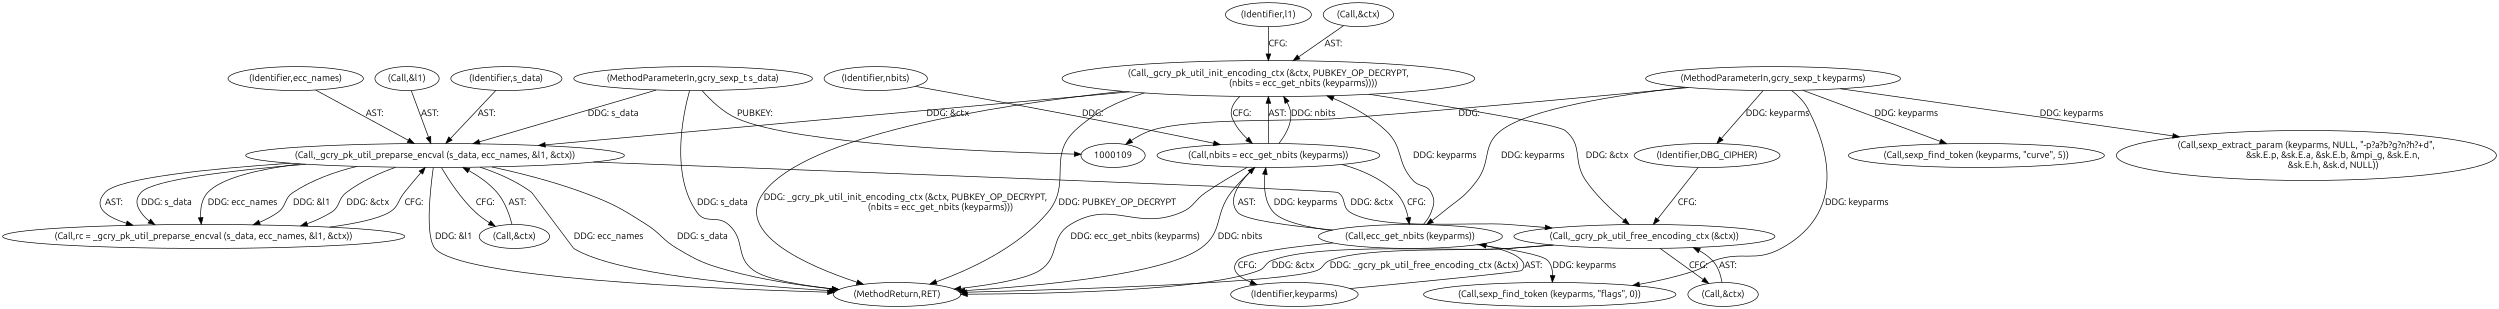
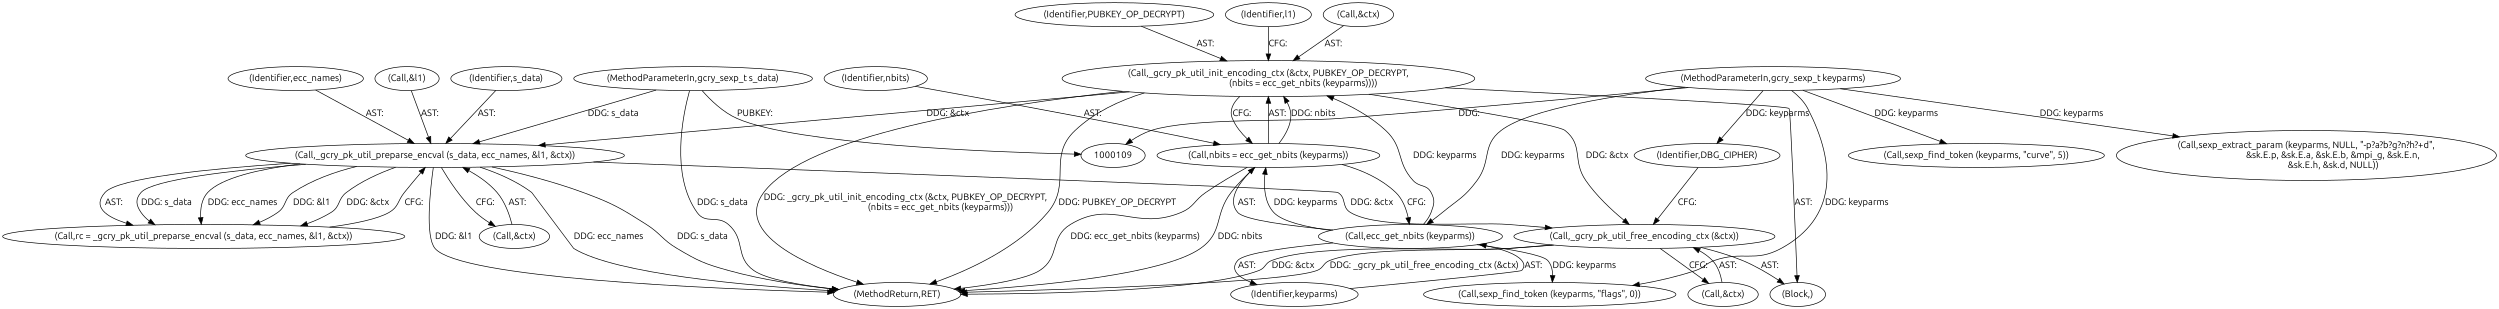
node "(Identifier,PUBKEY_OP_DECRYPT)": added
edge "(Identifier,nbits)" -> "(Call,nbits = ecc_get_nbits (keyparms))": label "DDG: " -> "AST: "
edge "(Call,ecc_get_nbits (keyparms))" -> "(Identifier,keyparms)": label "CFG: " -> "AST: "
node "(Block,)": added
